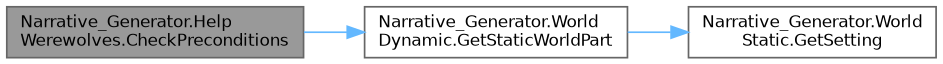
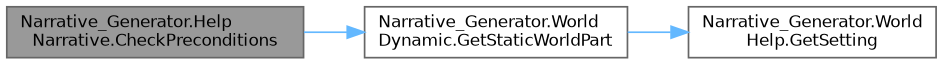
node "Narrative_Generator.Help Werewolves.CheckPreconditions": label "Narrative_Generator.Help Werewolves.CheckPreconditions" -> "Narrative_Generator.Help Narrative.CheckPreconditions"
node "Narrative_Generator.World Static.GetSetting": label "Narrative_Generator.World Static.GetSetting" -> "Narrative_Generator.World Help.GetSetting"
